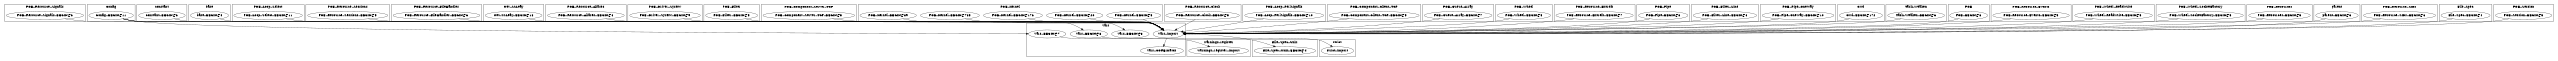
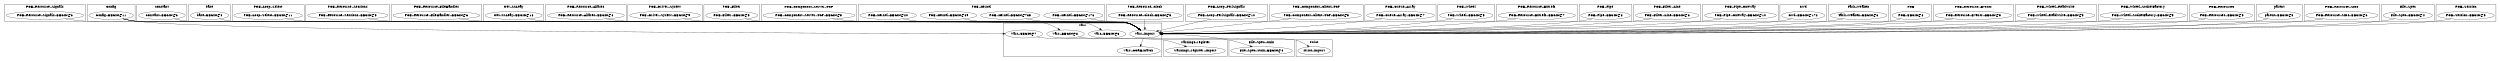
node "POE::Kernel::BEGIN@5": removed
